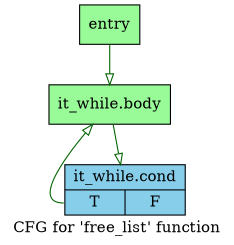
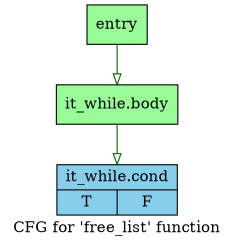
edge "it_while.cond" -> "it_while.body": removed
